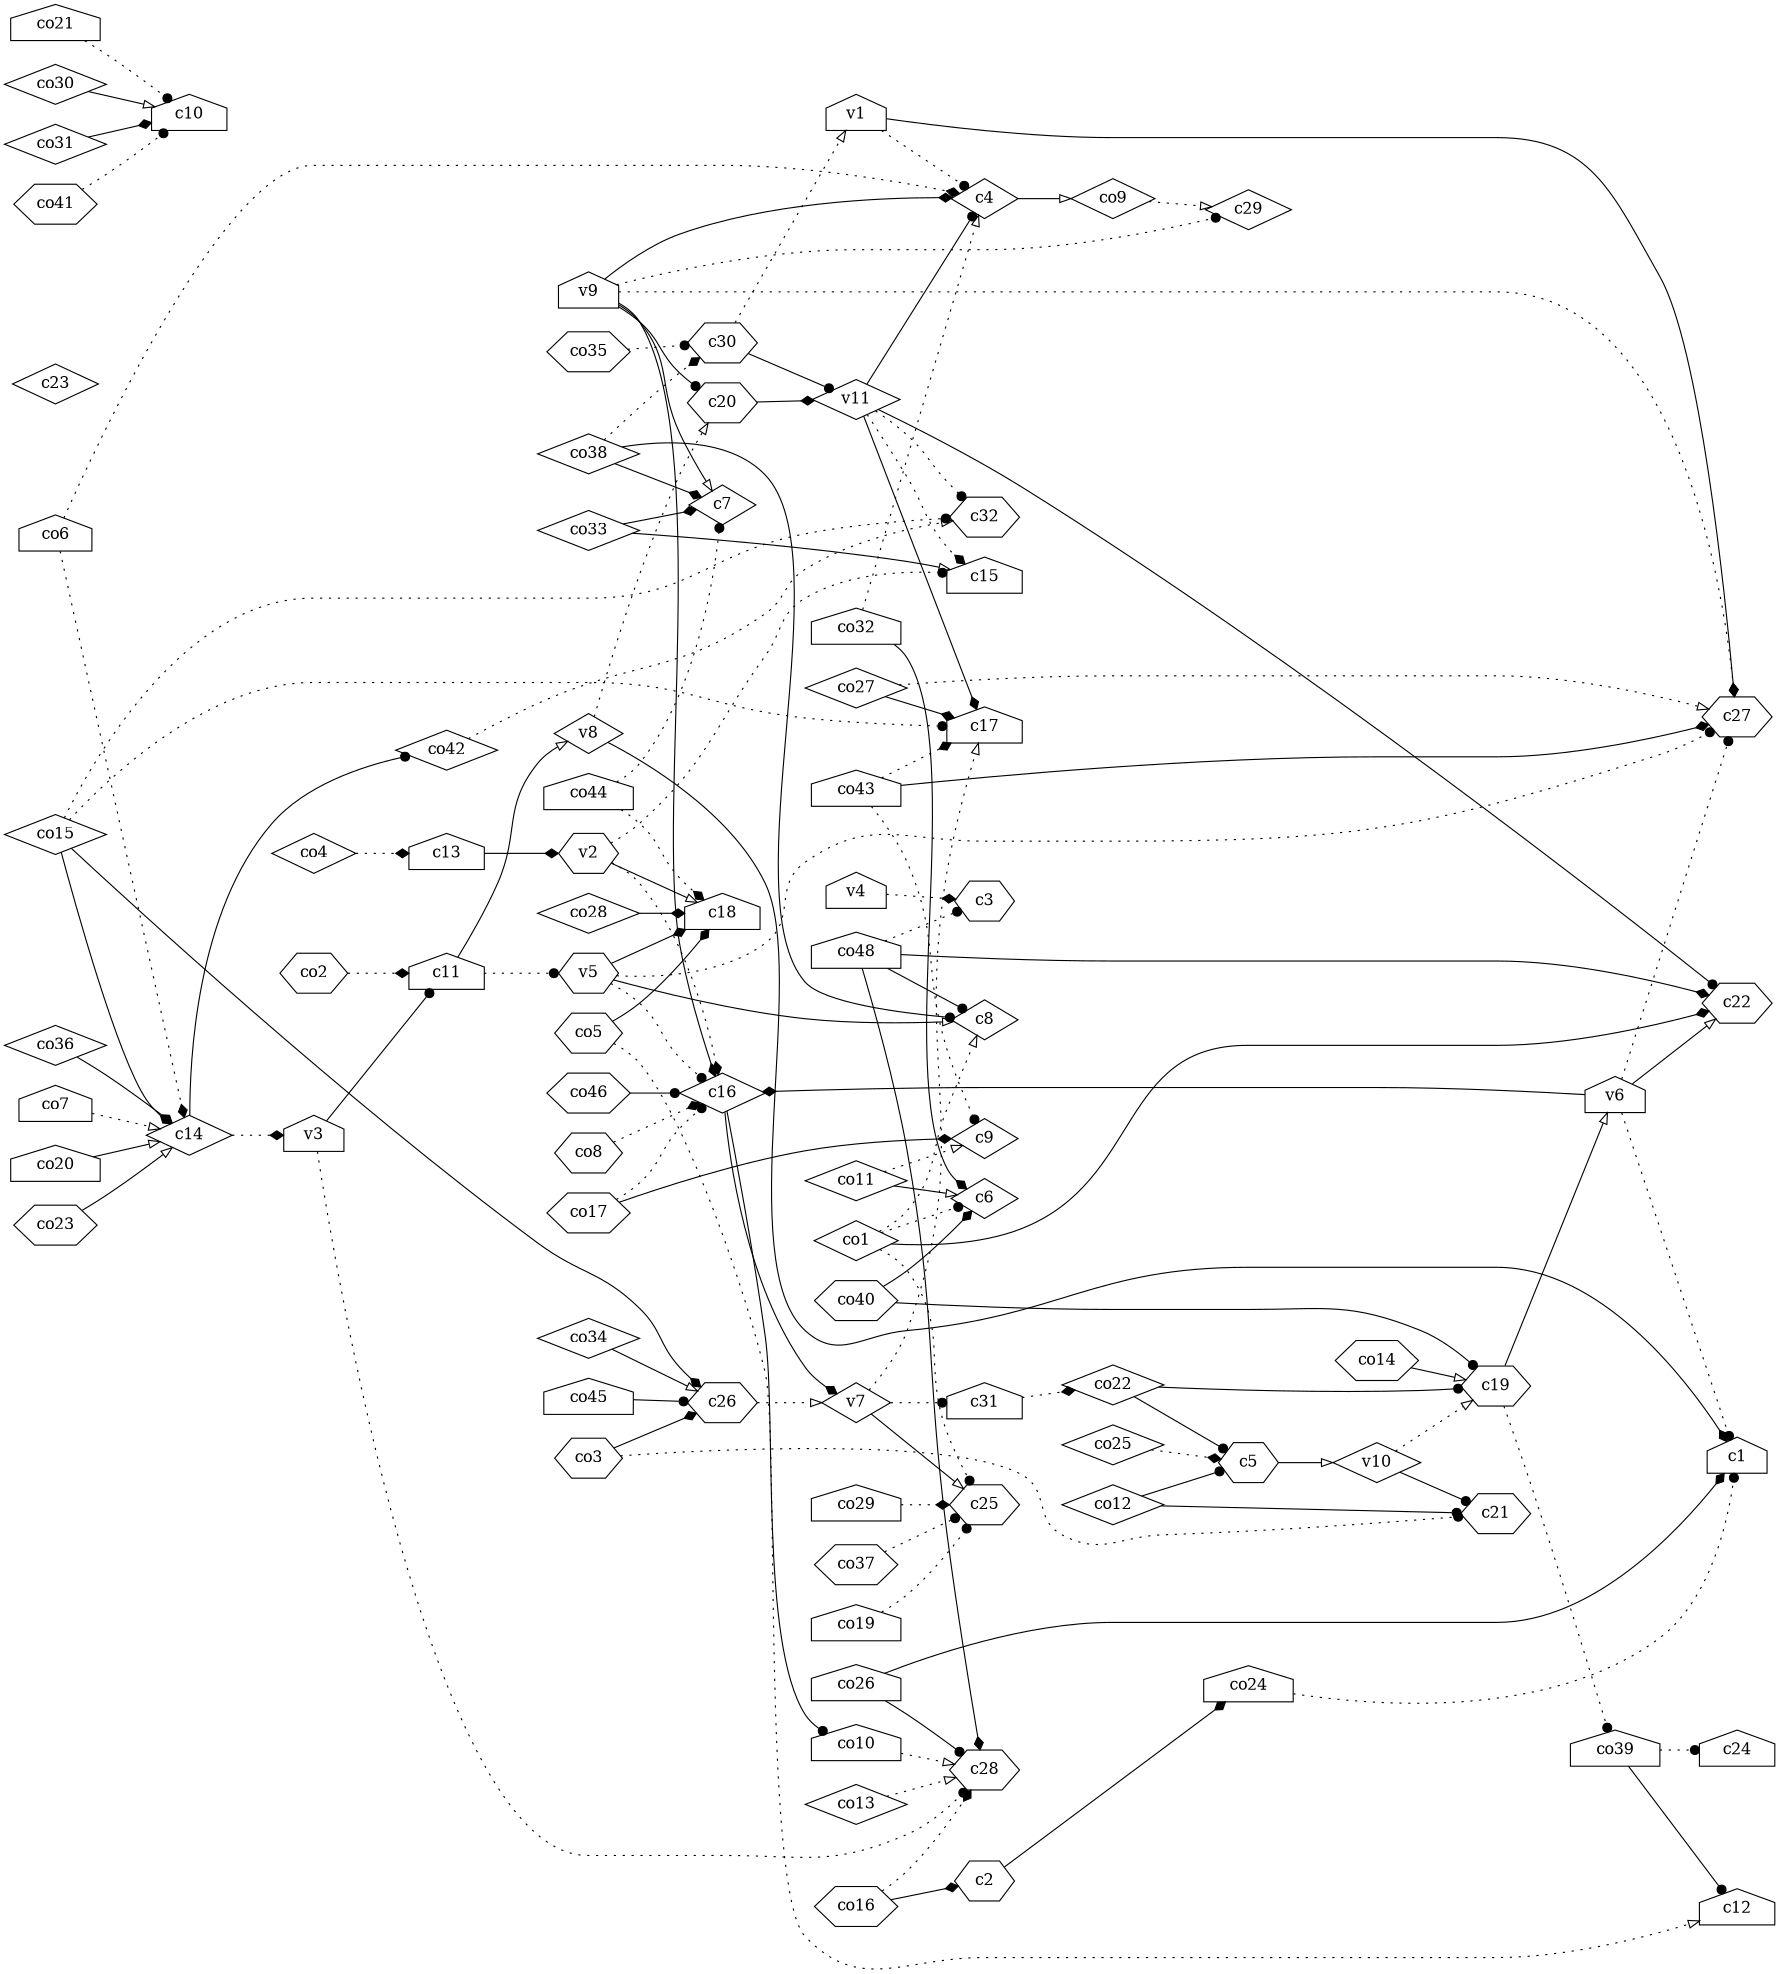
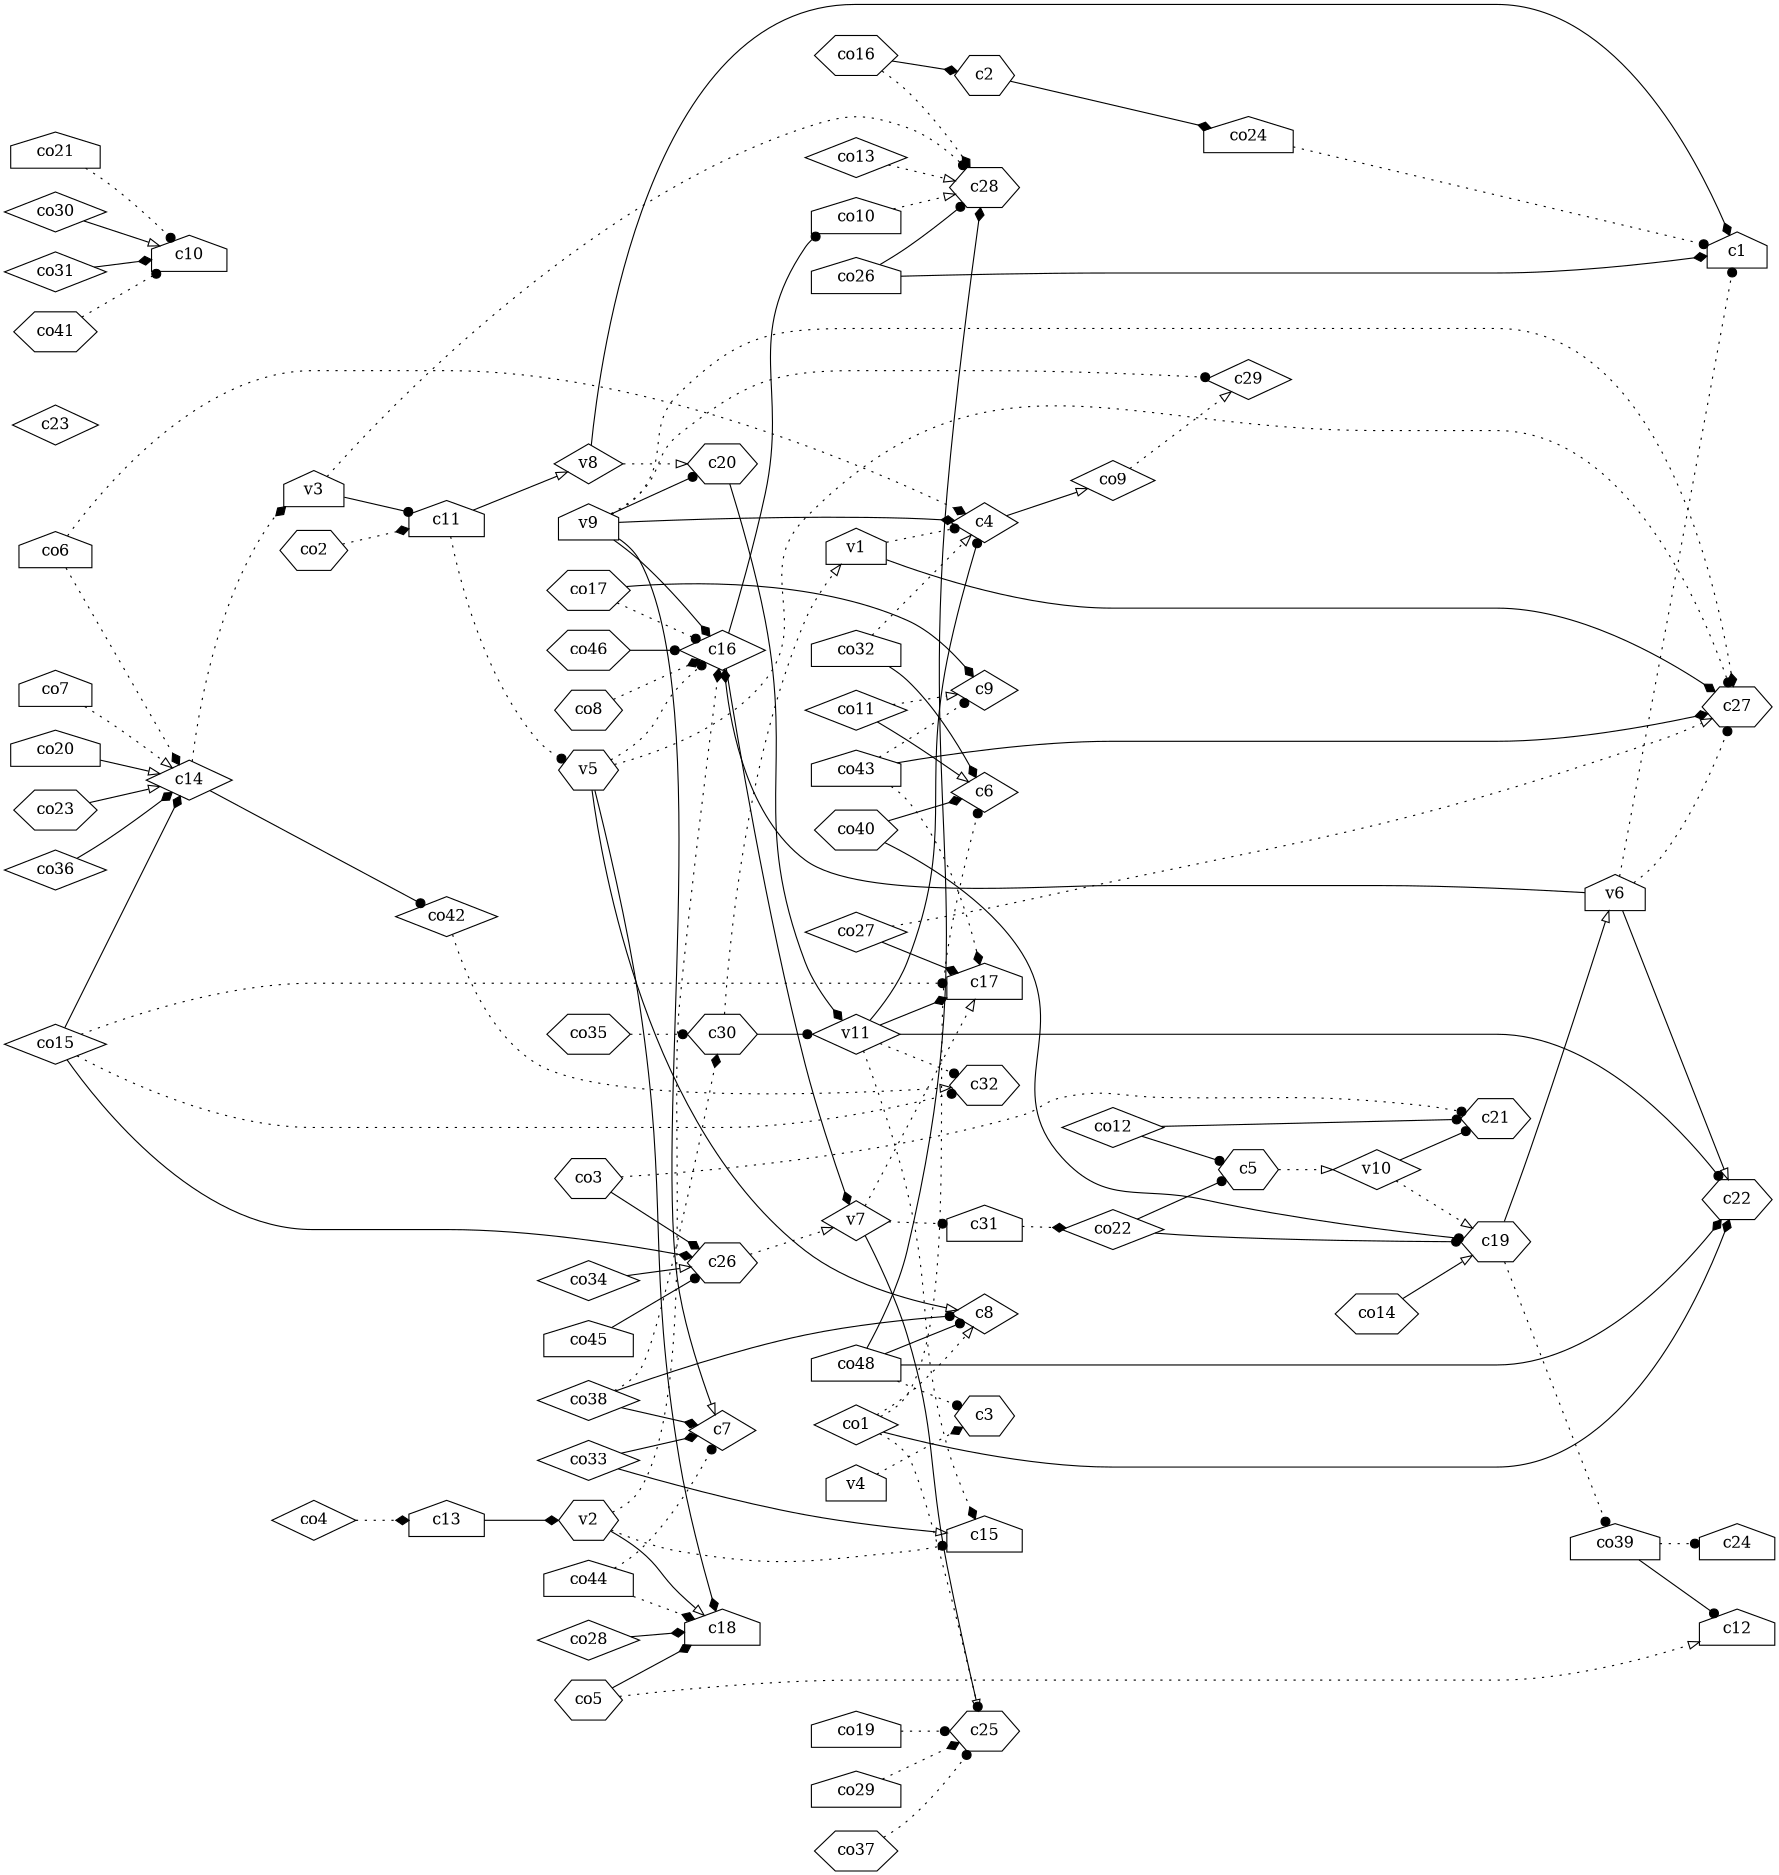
node "co25": removed
edge "c5" -> "v10": style solid -> dotted
